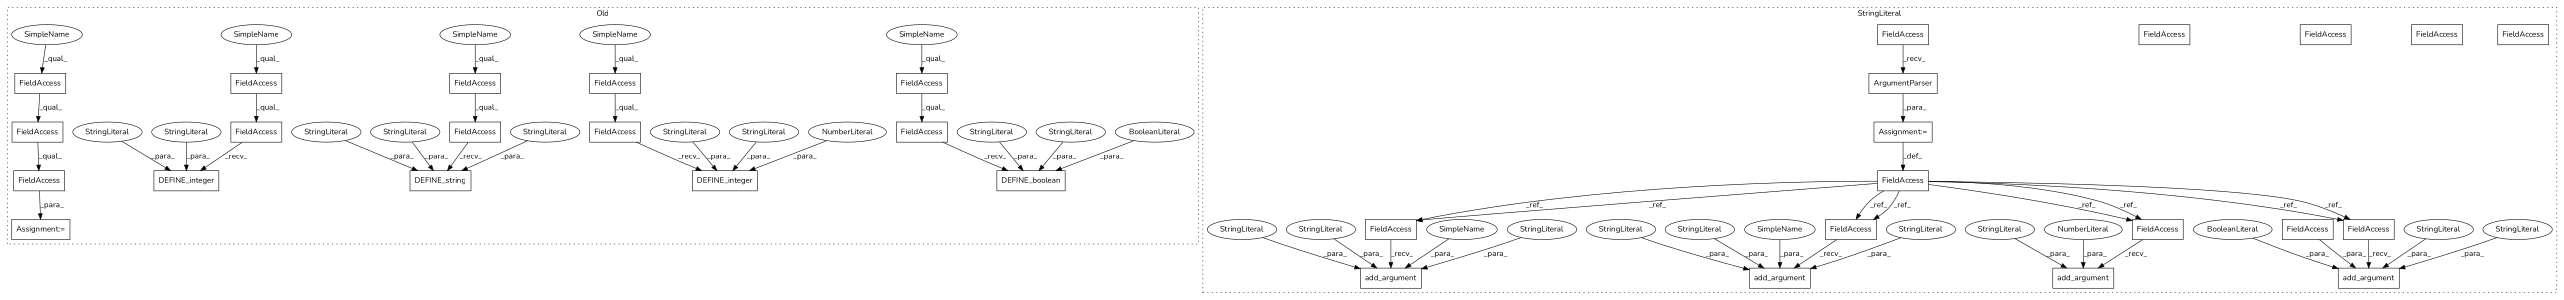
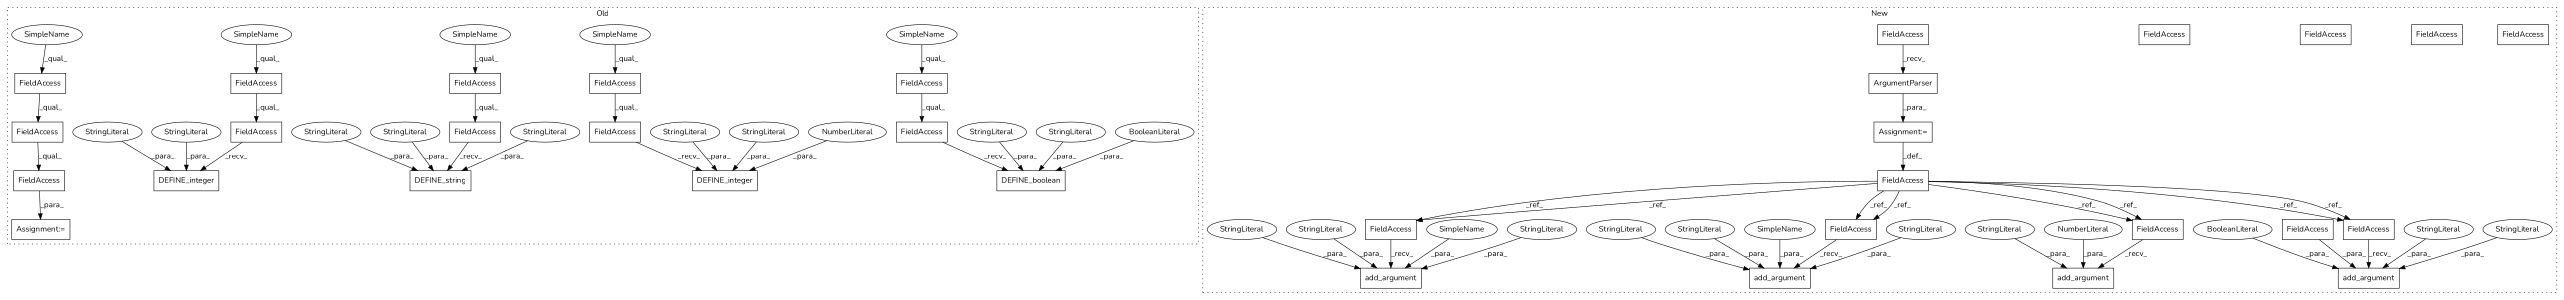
cluster "StringLiteral": label "StringLiteral" -> "New"
